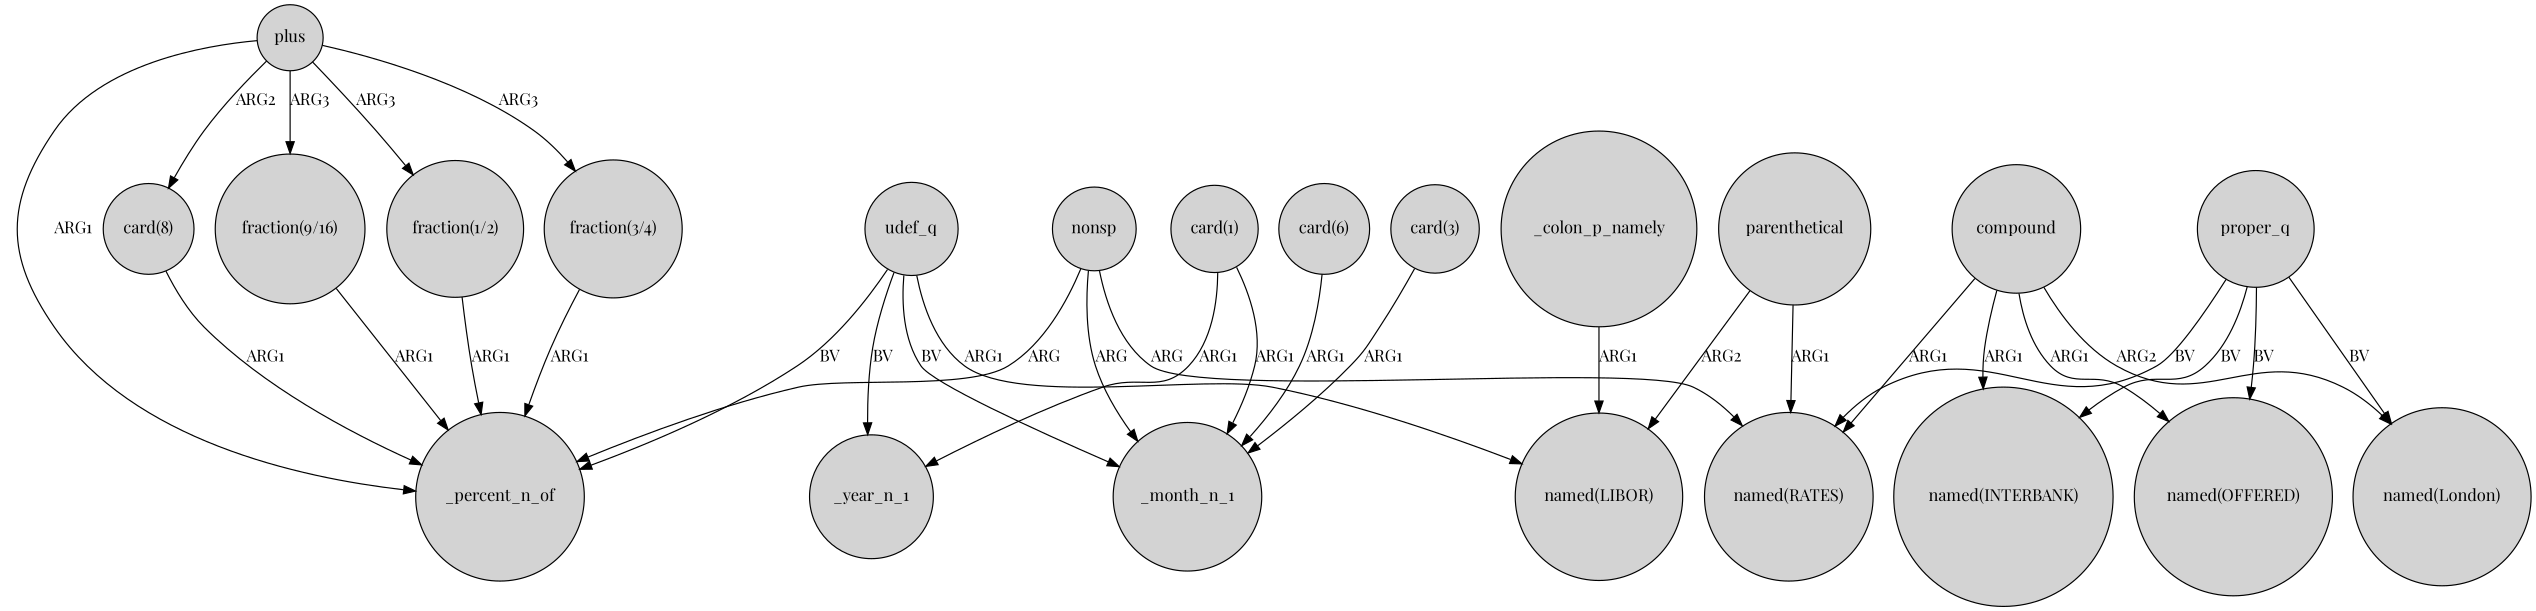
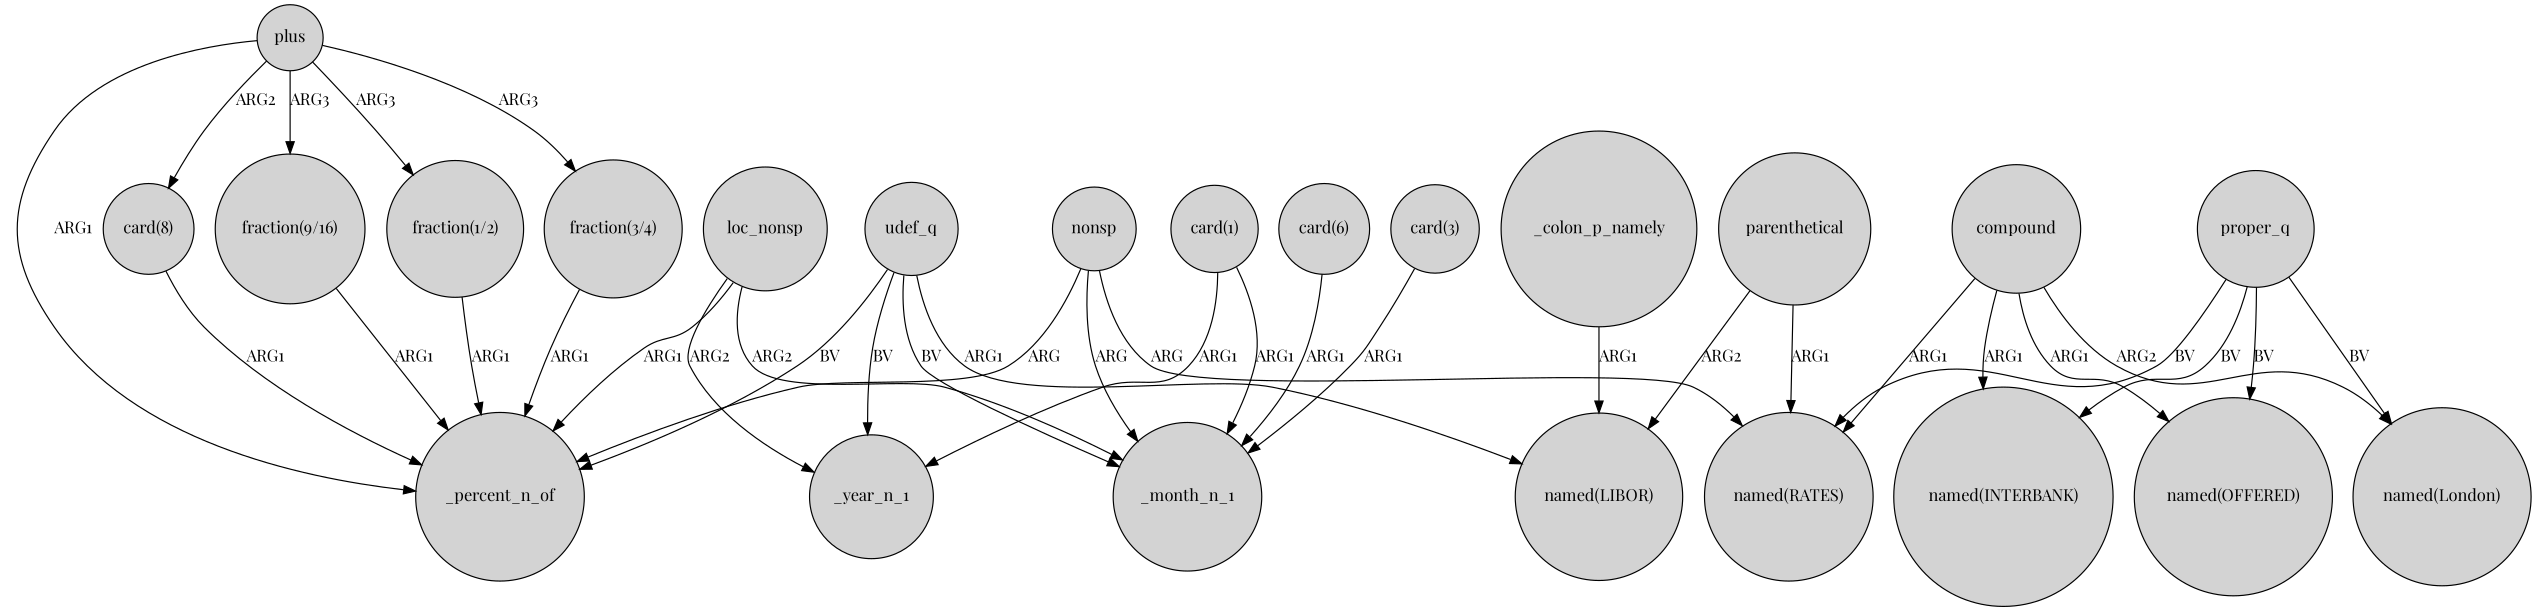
node "loc_nonsp": added
